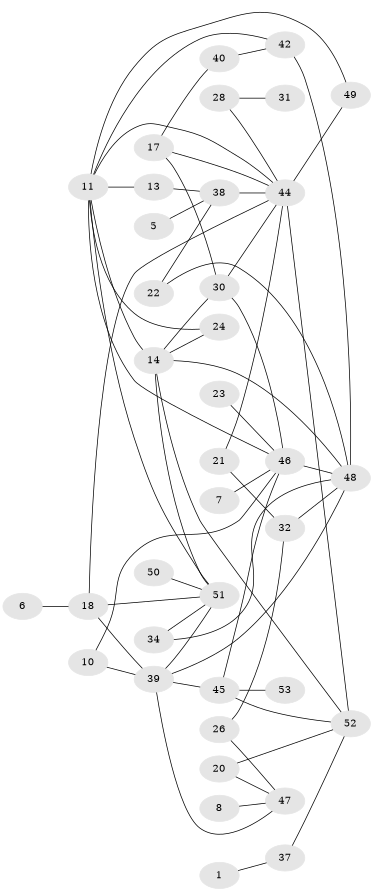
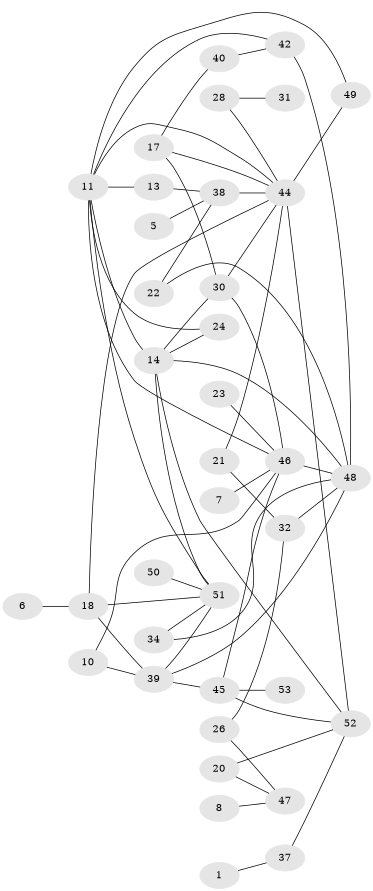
edge "39" -- "47": removed
